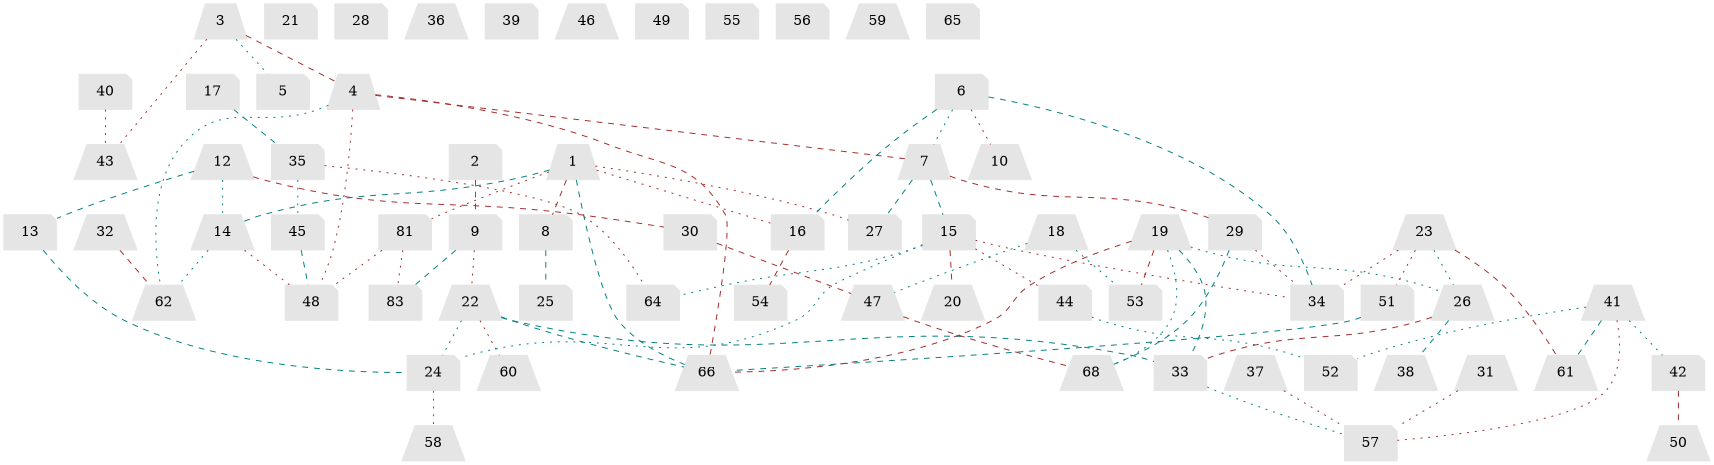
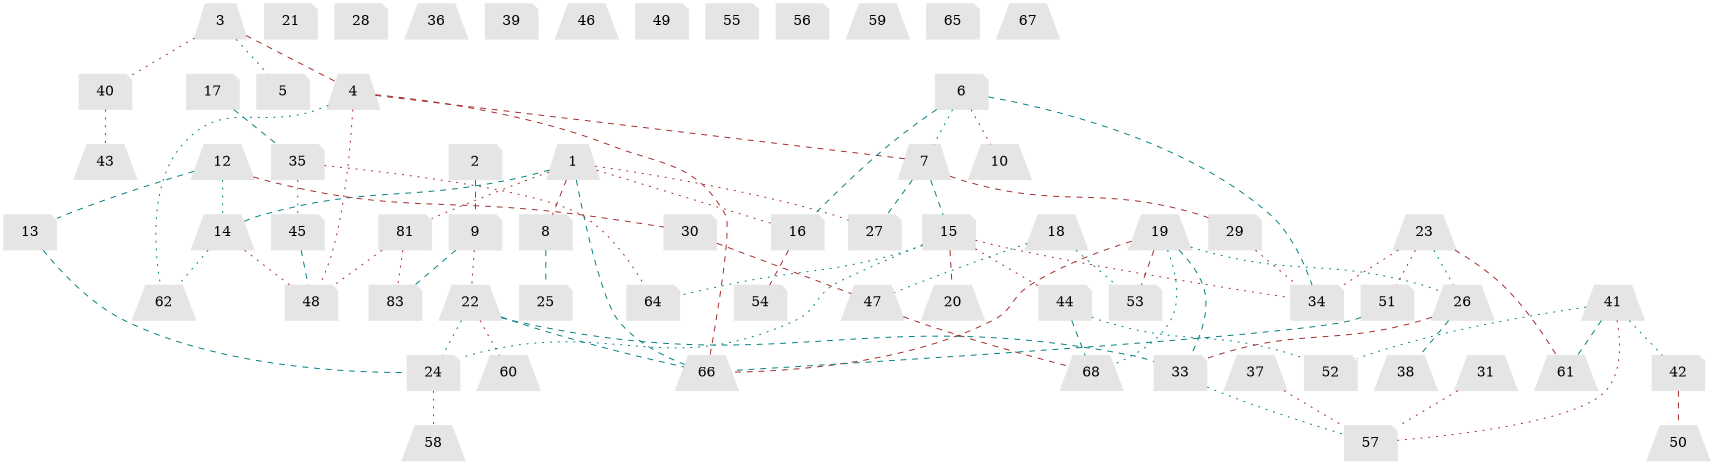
node "67": added
edge "3" -- "43": now "3" -- "40"
node "32": removed
edge "29" -- "68": now "44" -- "68"
